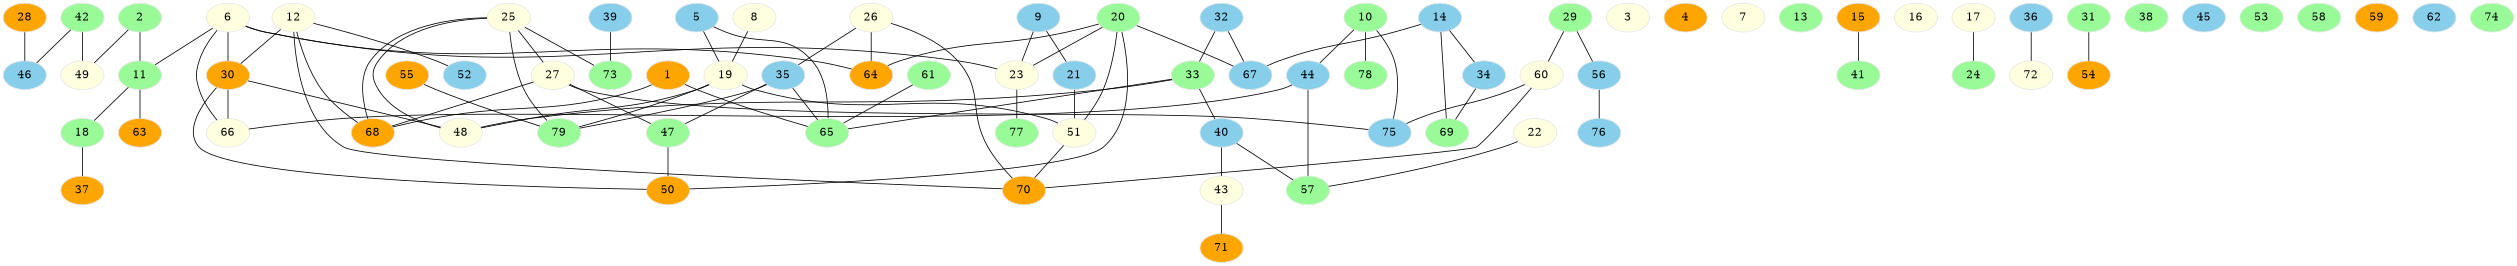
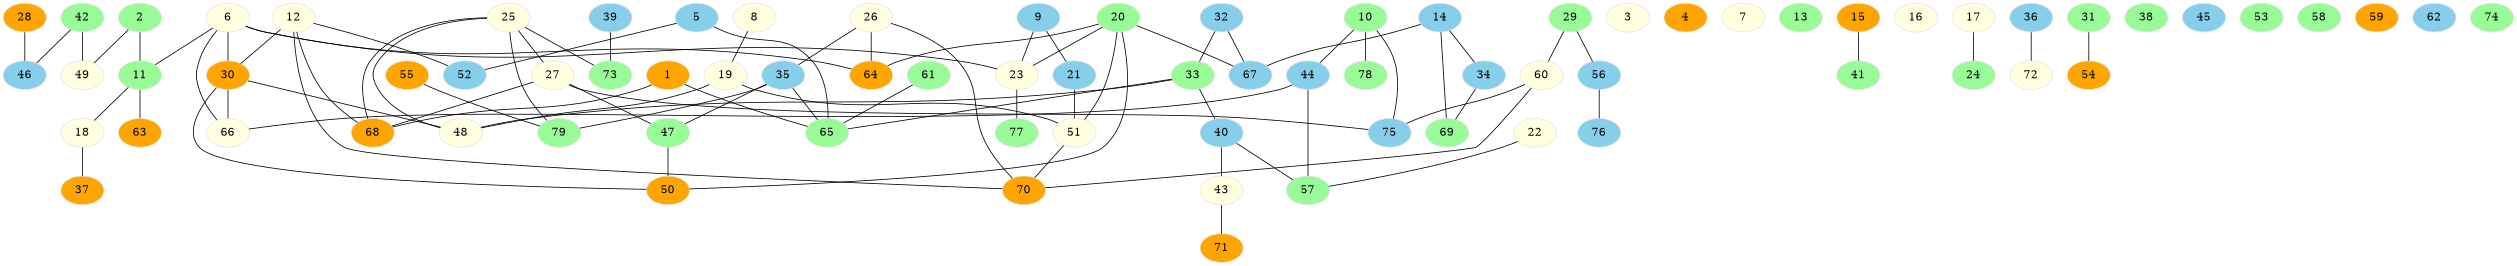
edge "5" -- "19": now "5" -- "52"
edge "19" -- "79": removed
node "18": fillcolor palegreen -> lightyellow
